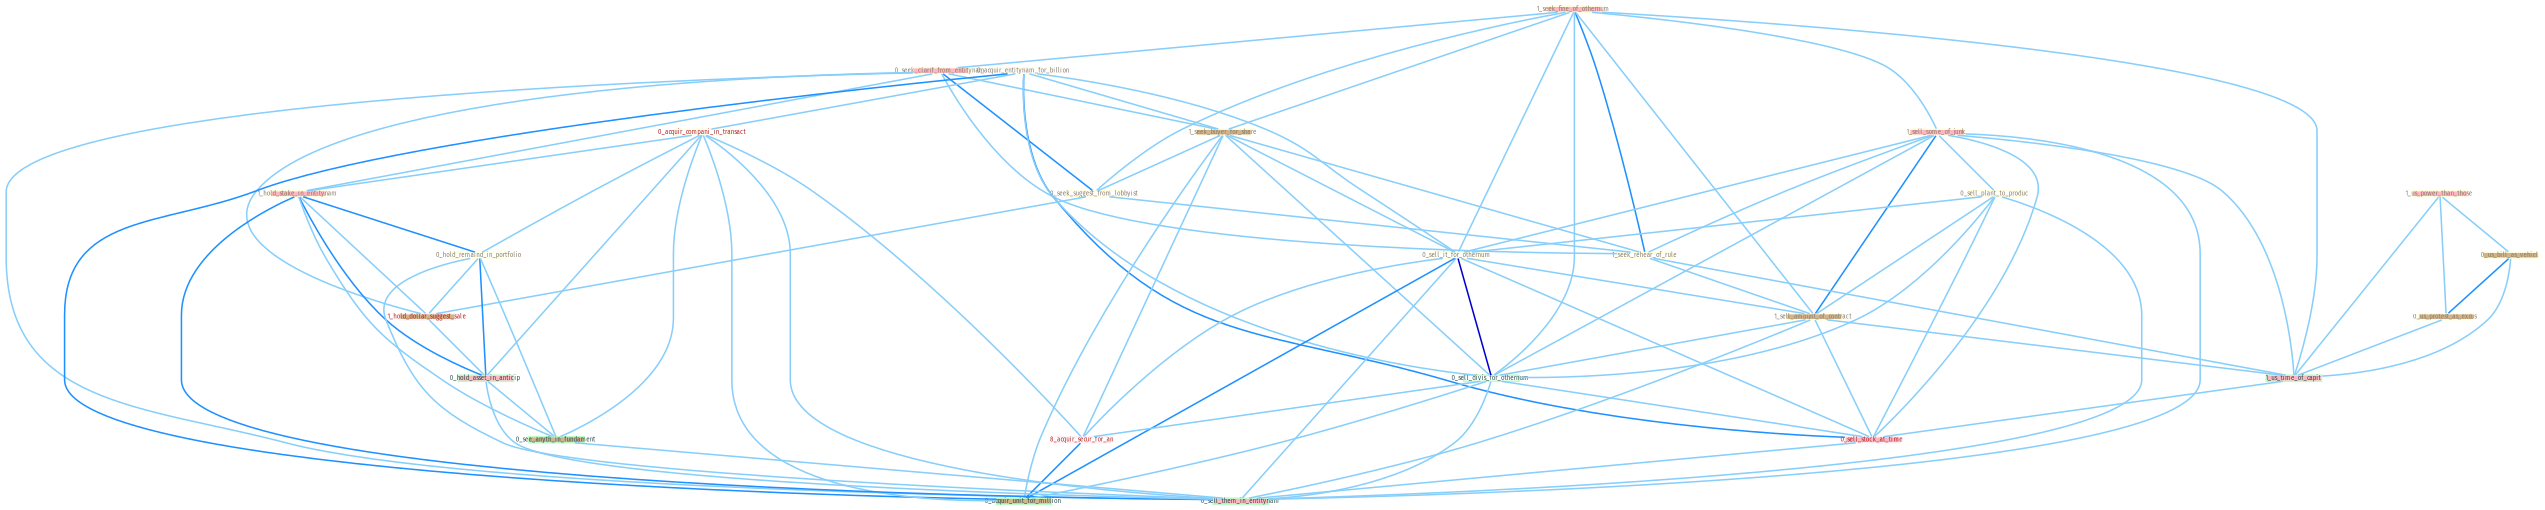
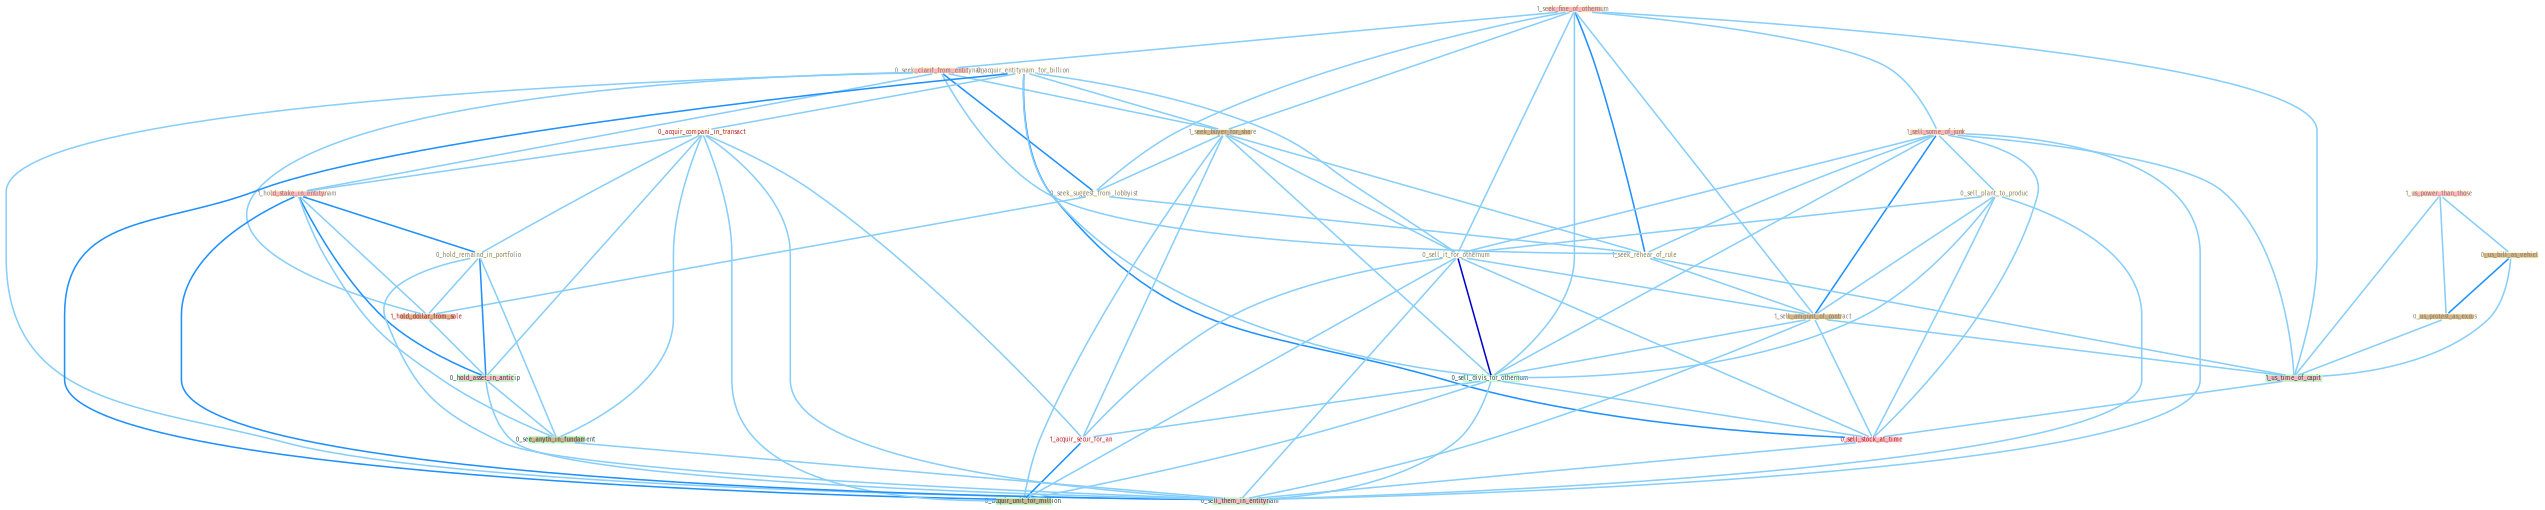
node "1_hold_dollar_suggest_sale": label "1_hold_dollar_suggest_sale" -> "1_hold_dollar_from_sale"
edge "0_sell_it_for_othernum" -- "0_acquir_unit_for_million": color #1e90ff -> #87cefa
node "8_acquir_secur_for_an": label "8_acquir_secur_for_an" -> "1_acquir_secur_for_an"
